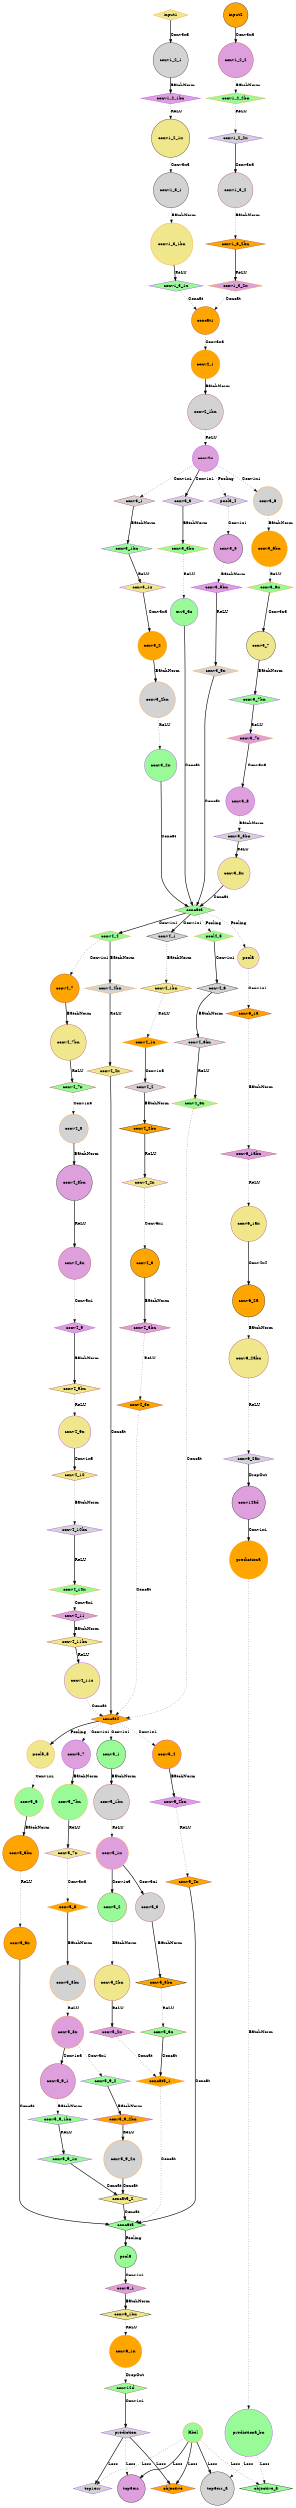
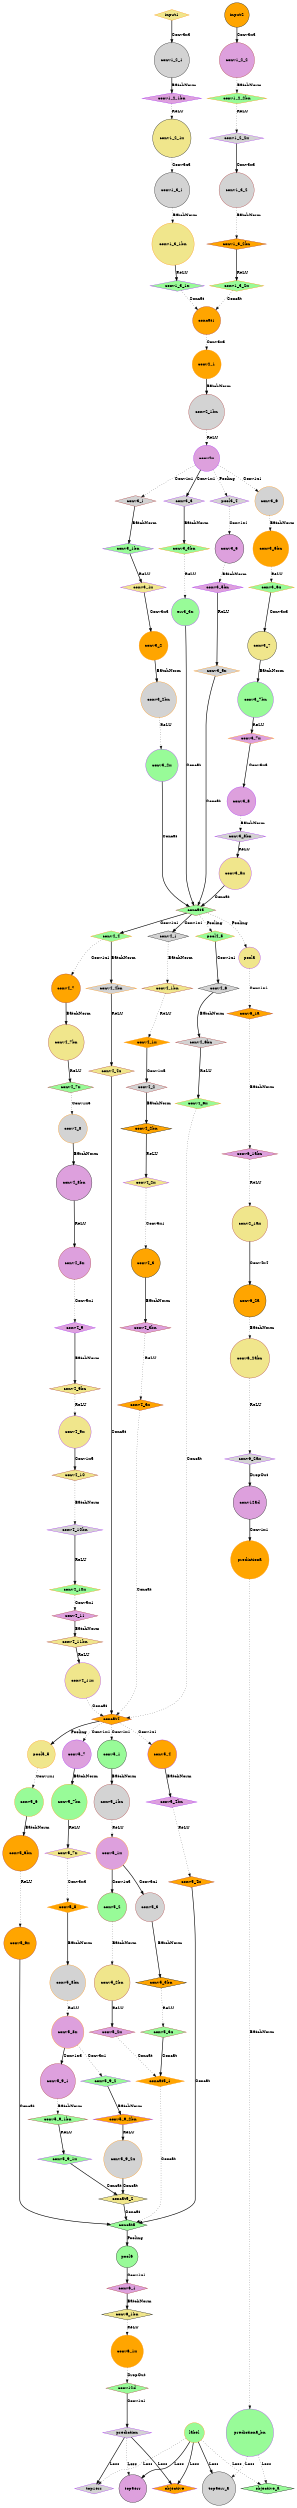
node "conv1_3_2x": fillcolor plum -> palegreen
node "conv3_7bn": shape diamond -> circle
node "conv6_1ax": label "conv6_1ax" -> "conv2_1ax"
node "conv5_9_1bn": color purple -> brown
